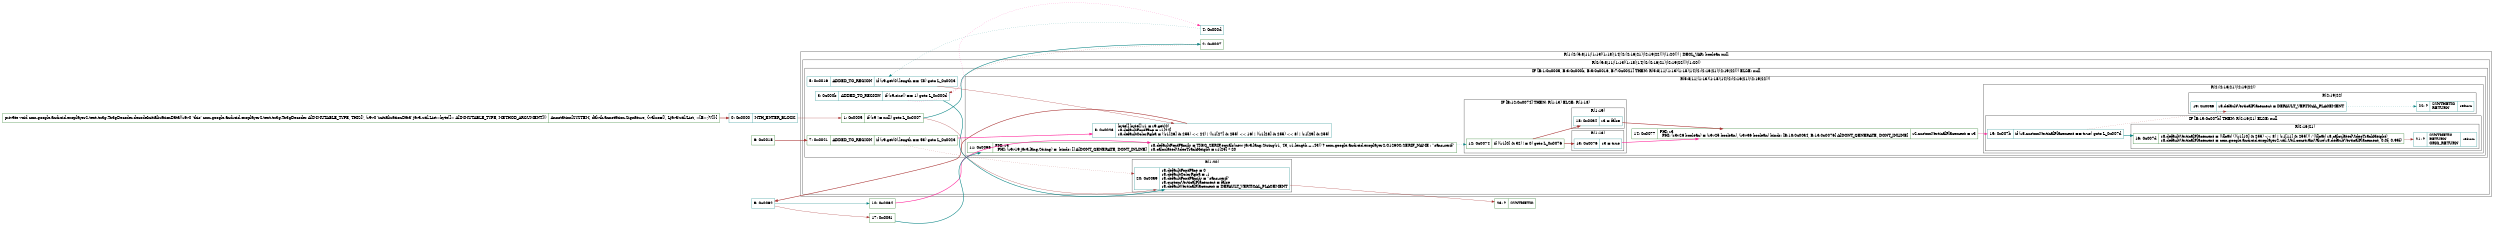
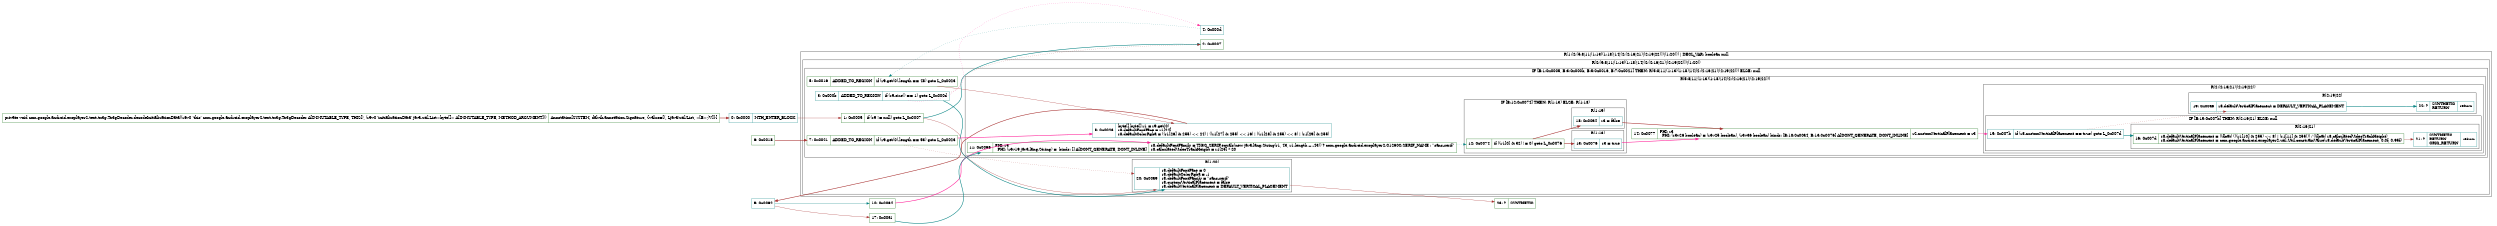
edge "2: 0x0007" -> "3: 0x000b": reversed
node "5: 0x0016": color teal -> darkgreen
edge "19: 0x00a6" -> "22: ?": style dotted -> bold
